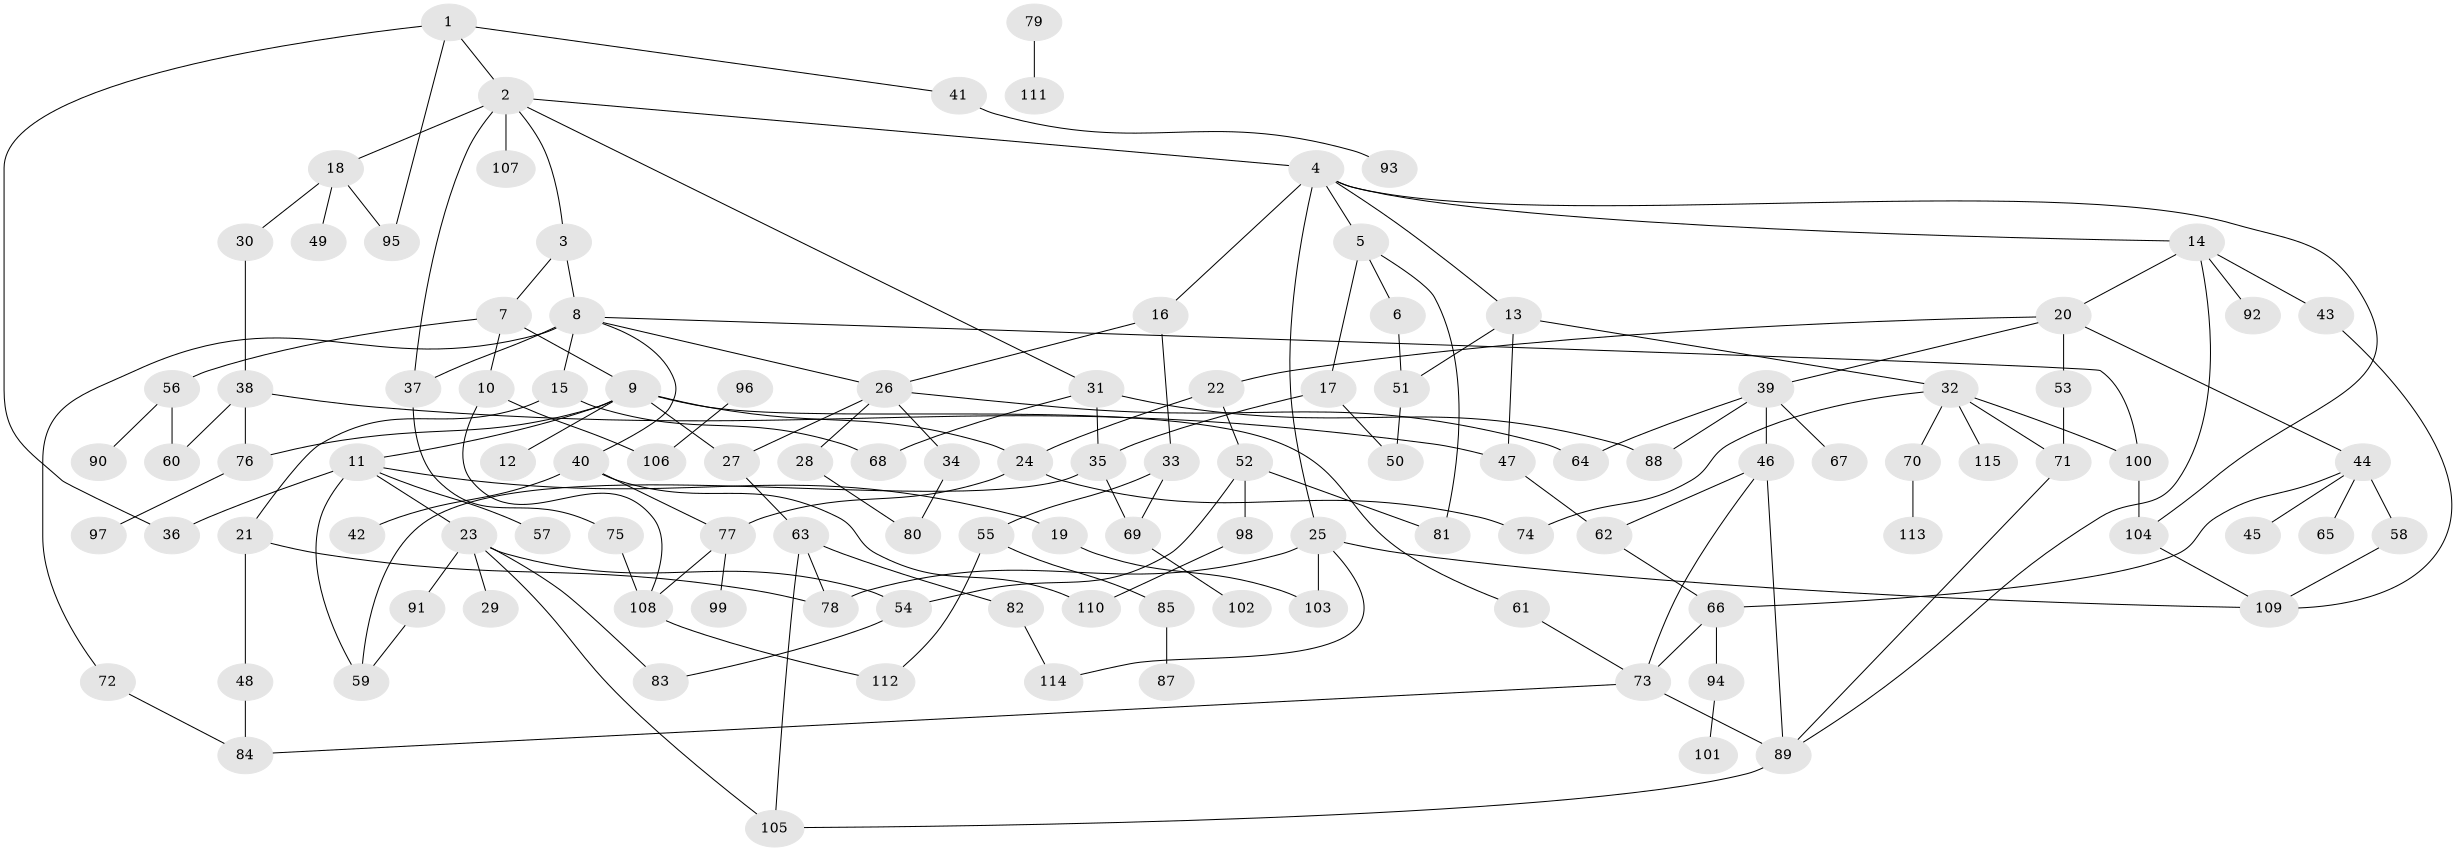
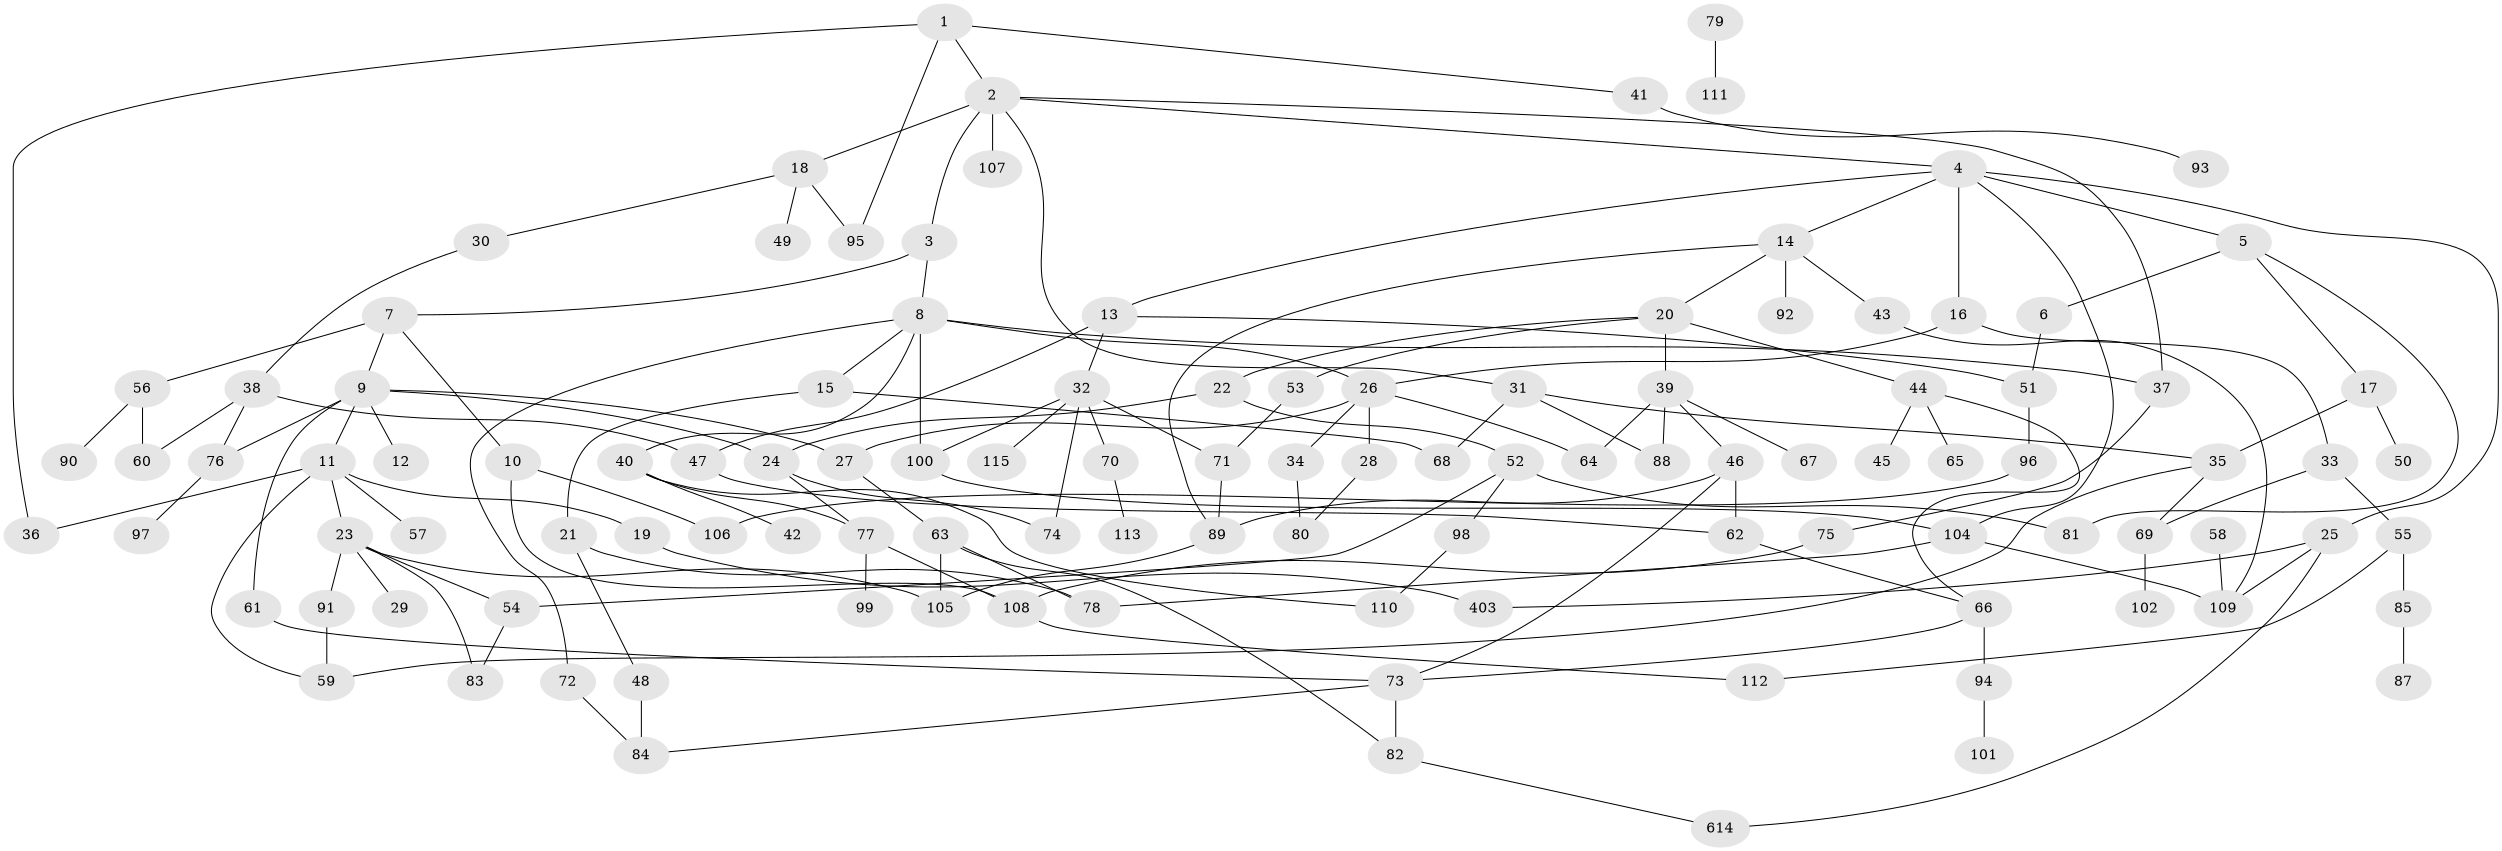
edge "51" -- "50": now "51" -- "96"
edge "44" -- "58": removed
edge "25" -- "78": now "104" -- "78"
node "103": label "103" -> "403"
node "114": label "114" -> "614"
edge "73" -- "89": now "73" -- "82"
